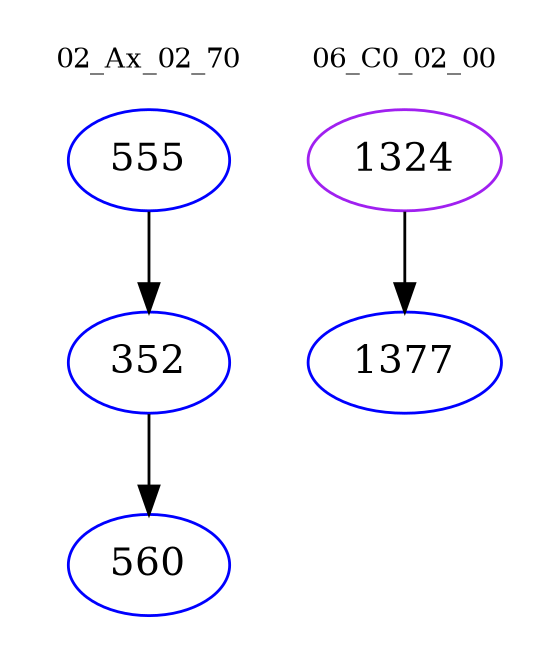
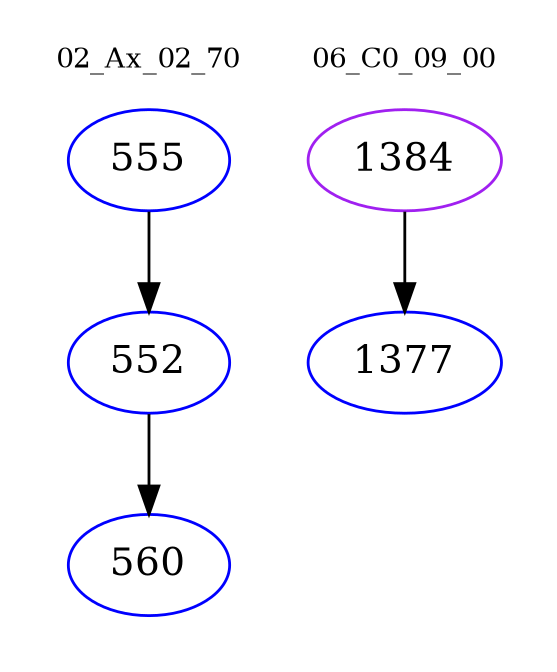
cluster "06_C0_02_00": label "06_C0_02_00" -> "06_C0_09_00"
node "1324": label "1324" -> "1384"
node "352": label "352" -> "552"
